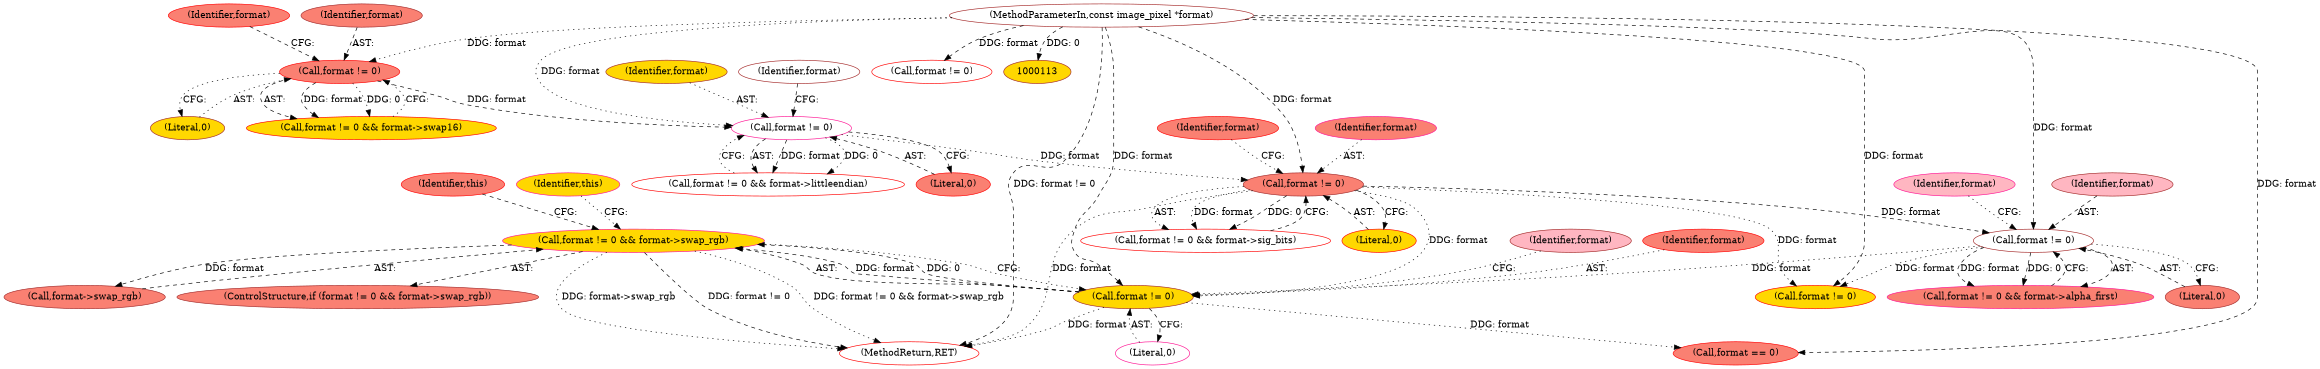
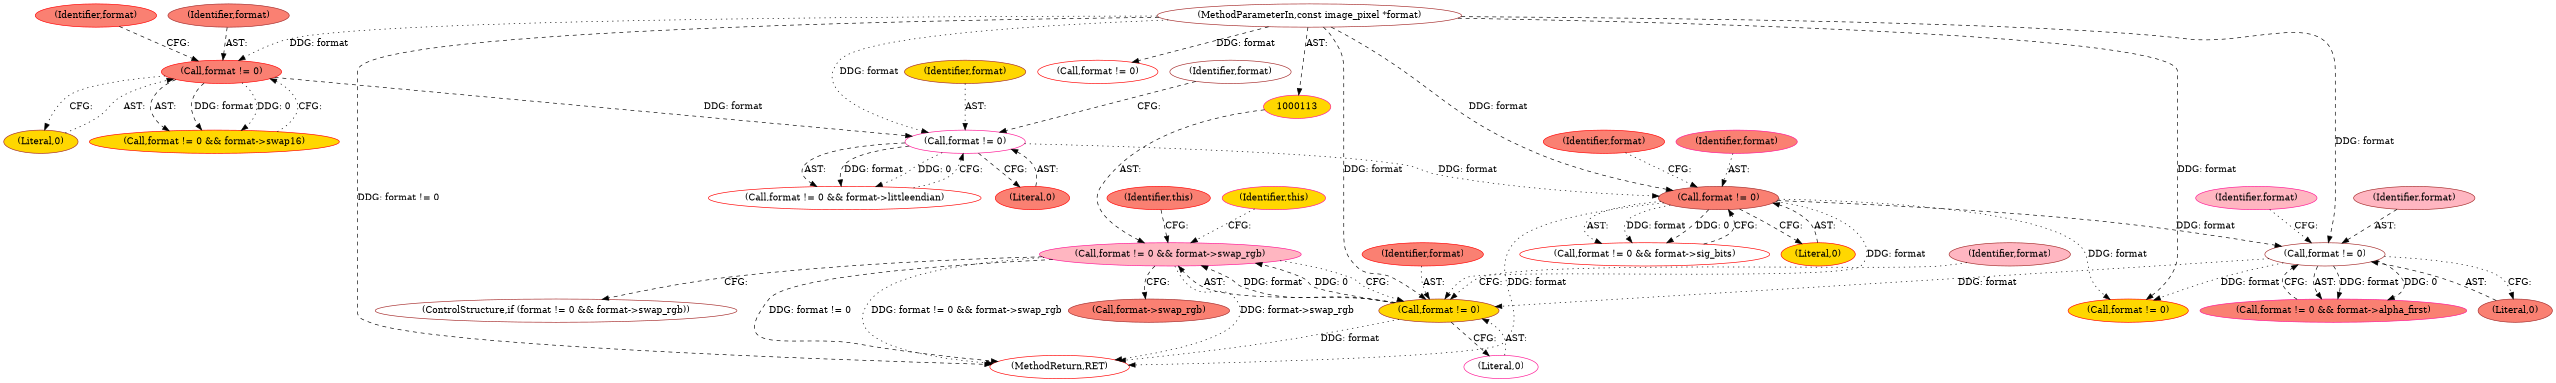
edge "(MethodParameterIn,const image_pixel *format)" -> "1000113": label "DDG: 0" -> "AST: "
node "1000113": color brown -> deeppink
node "(Call,format != 0 && format->swap_rgb)": fillcolor gold -> lightpink
edge "(Call,format->swap_rgb)" -> "(Call,format != 0 && format->swap_rgb)": now "1000113" -> "(Call,format != 0 && format->swap_rgb)"
edge "(Call,format != 0 && format->swap_rgb)" -> "(Call,format->swap_rgb)": label "DDG: format" -> "CFG: "
edge "(Call,format != 0 && format->swap_rgb)" -> "(ControlStructure,if (format != 0 && format->swap_rgb))": label "AST: " -> "CFG: "
node "(ControlStructure,if (format != 0 && format->swap_rgb))": fillcolor salmon -> white
node "(Call,format == 0)": removed
